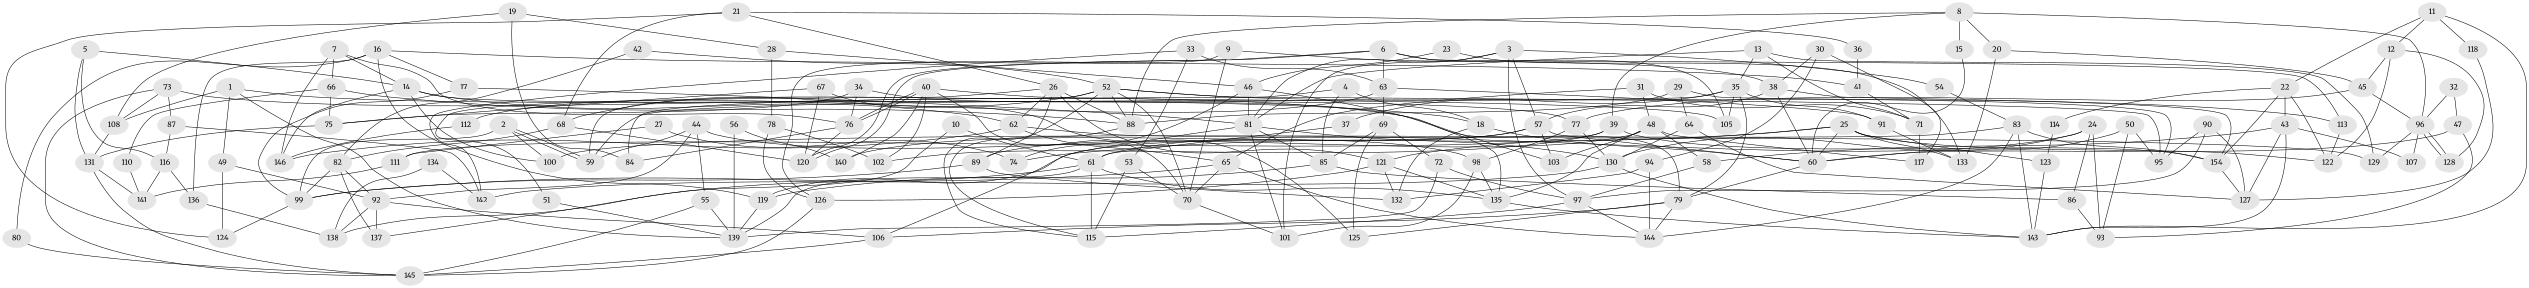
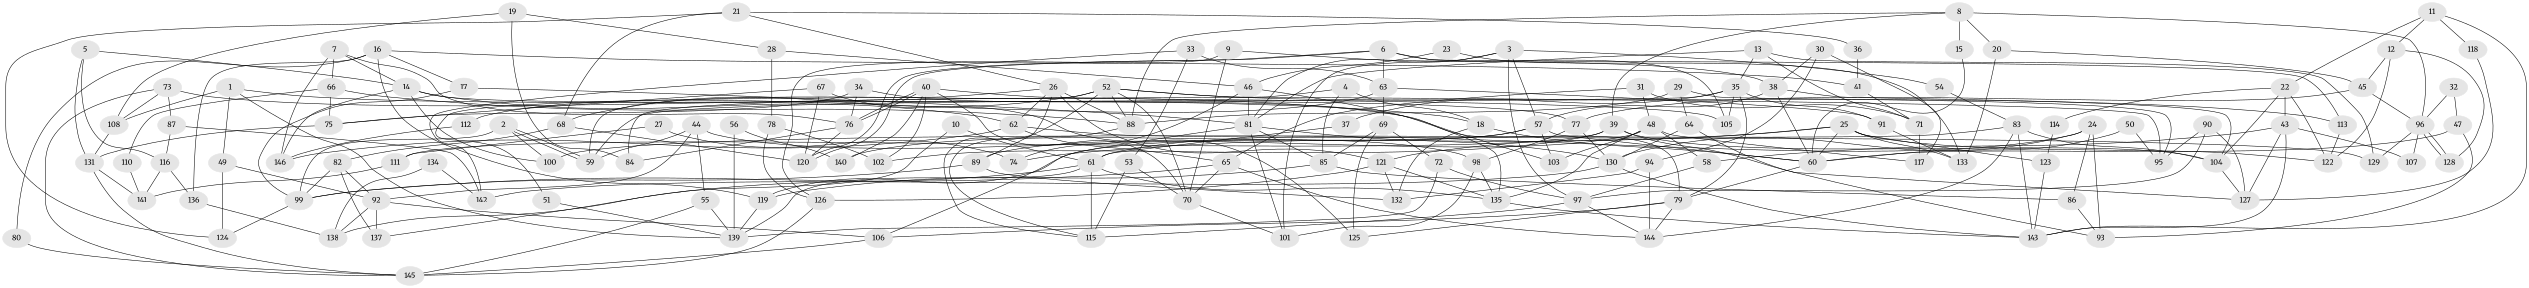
node "42": removed
node "154": label "154" -> "104"
edge "50" -- "93": now "39" -- "93"
